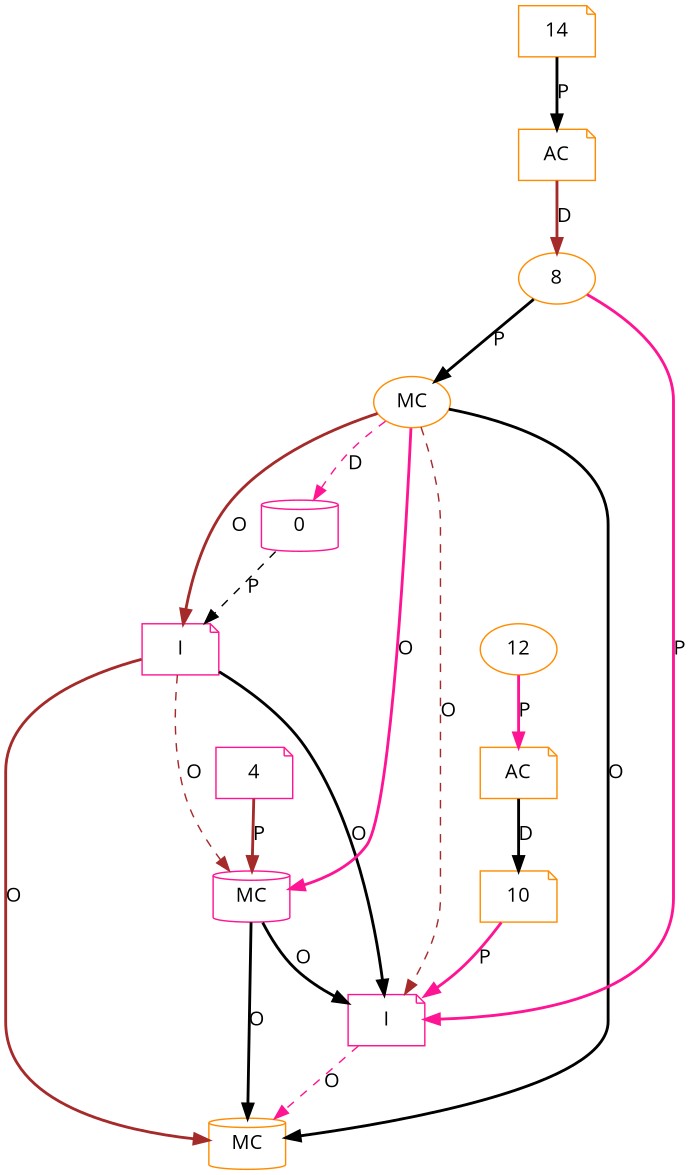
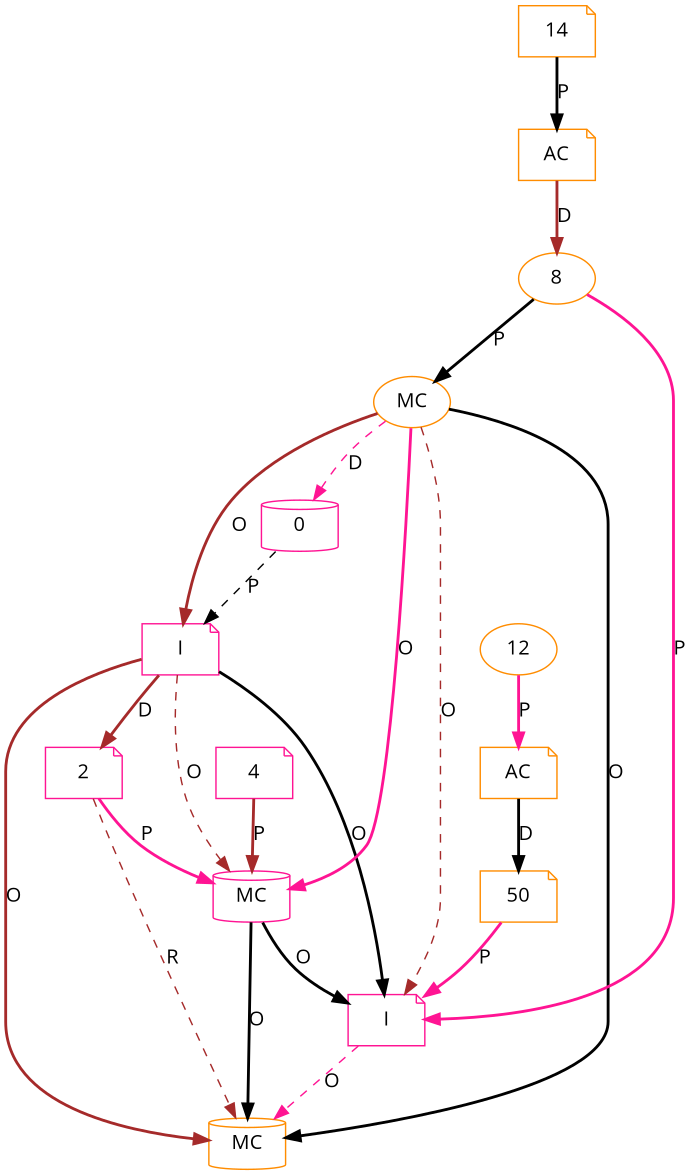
node "2": added
node "10": label "10" -> "50"
